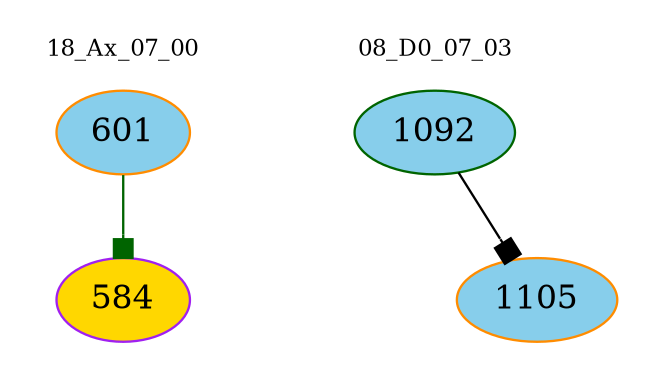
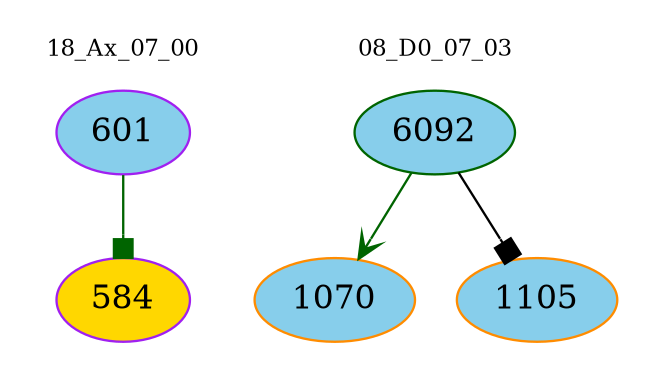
node "601": color darkorange -> purple
node "1092": label "1092" -> "6092"
node "1070": added
